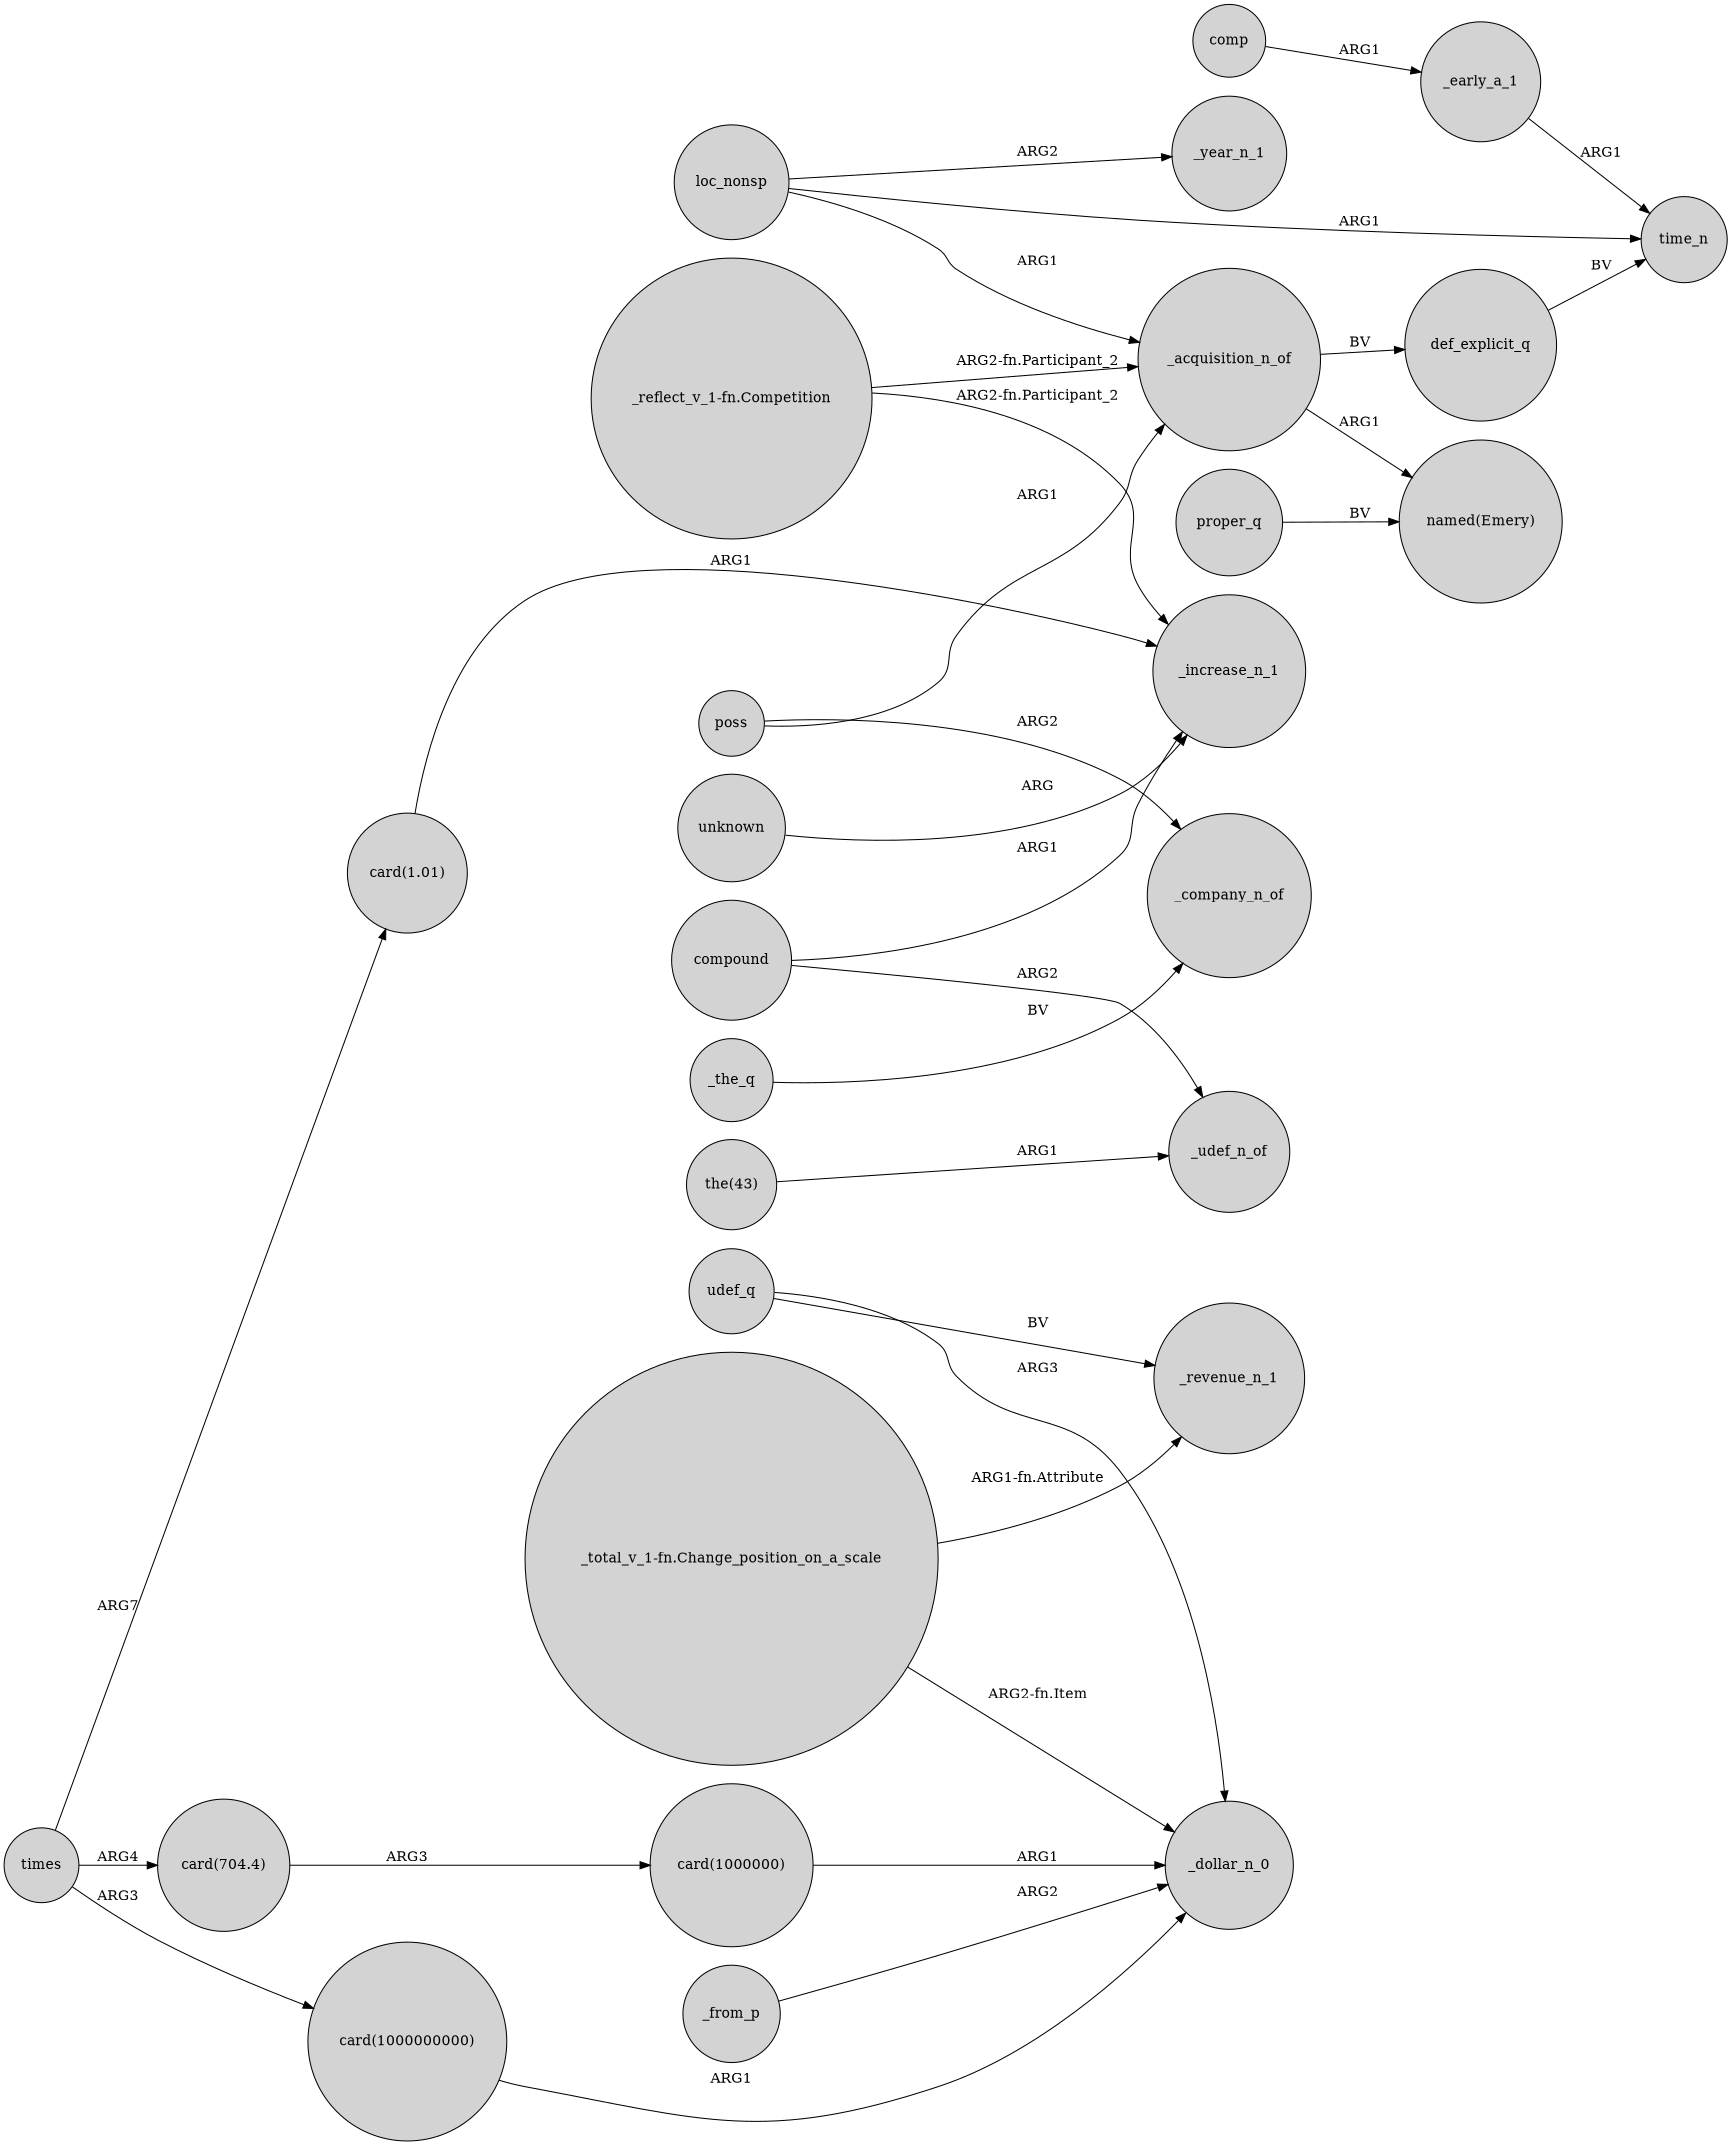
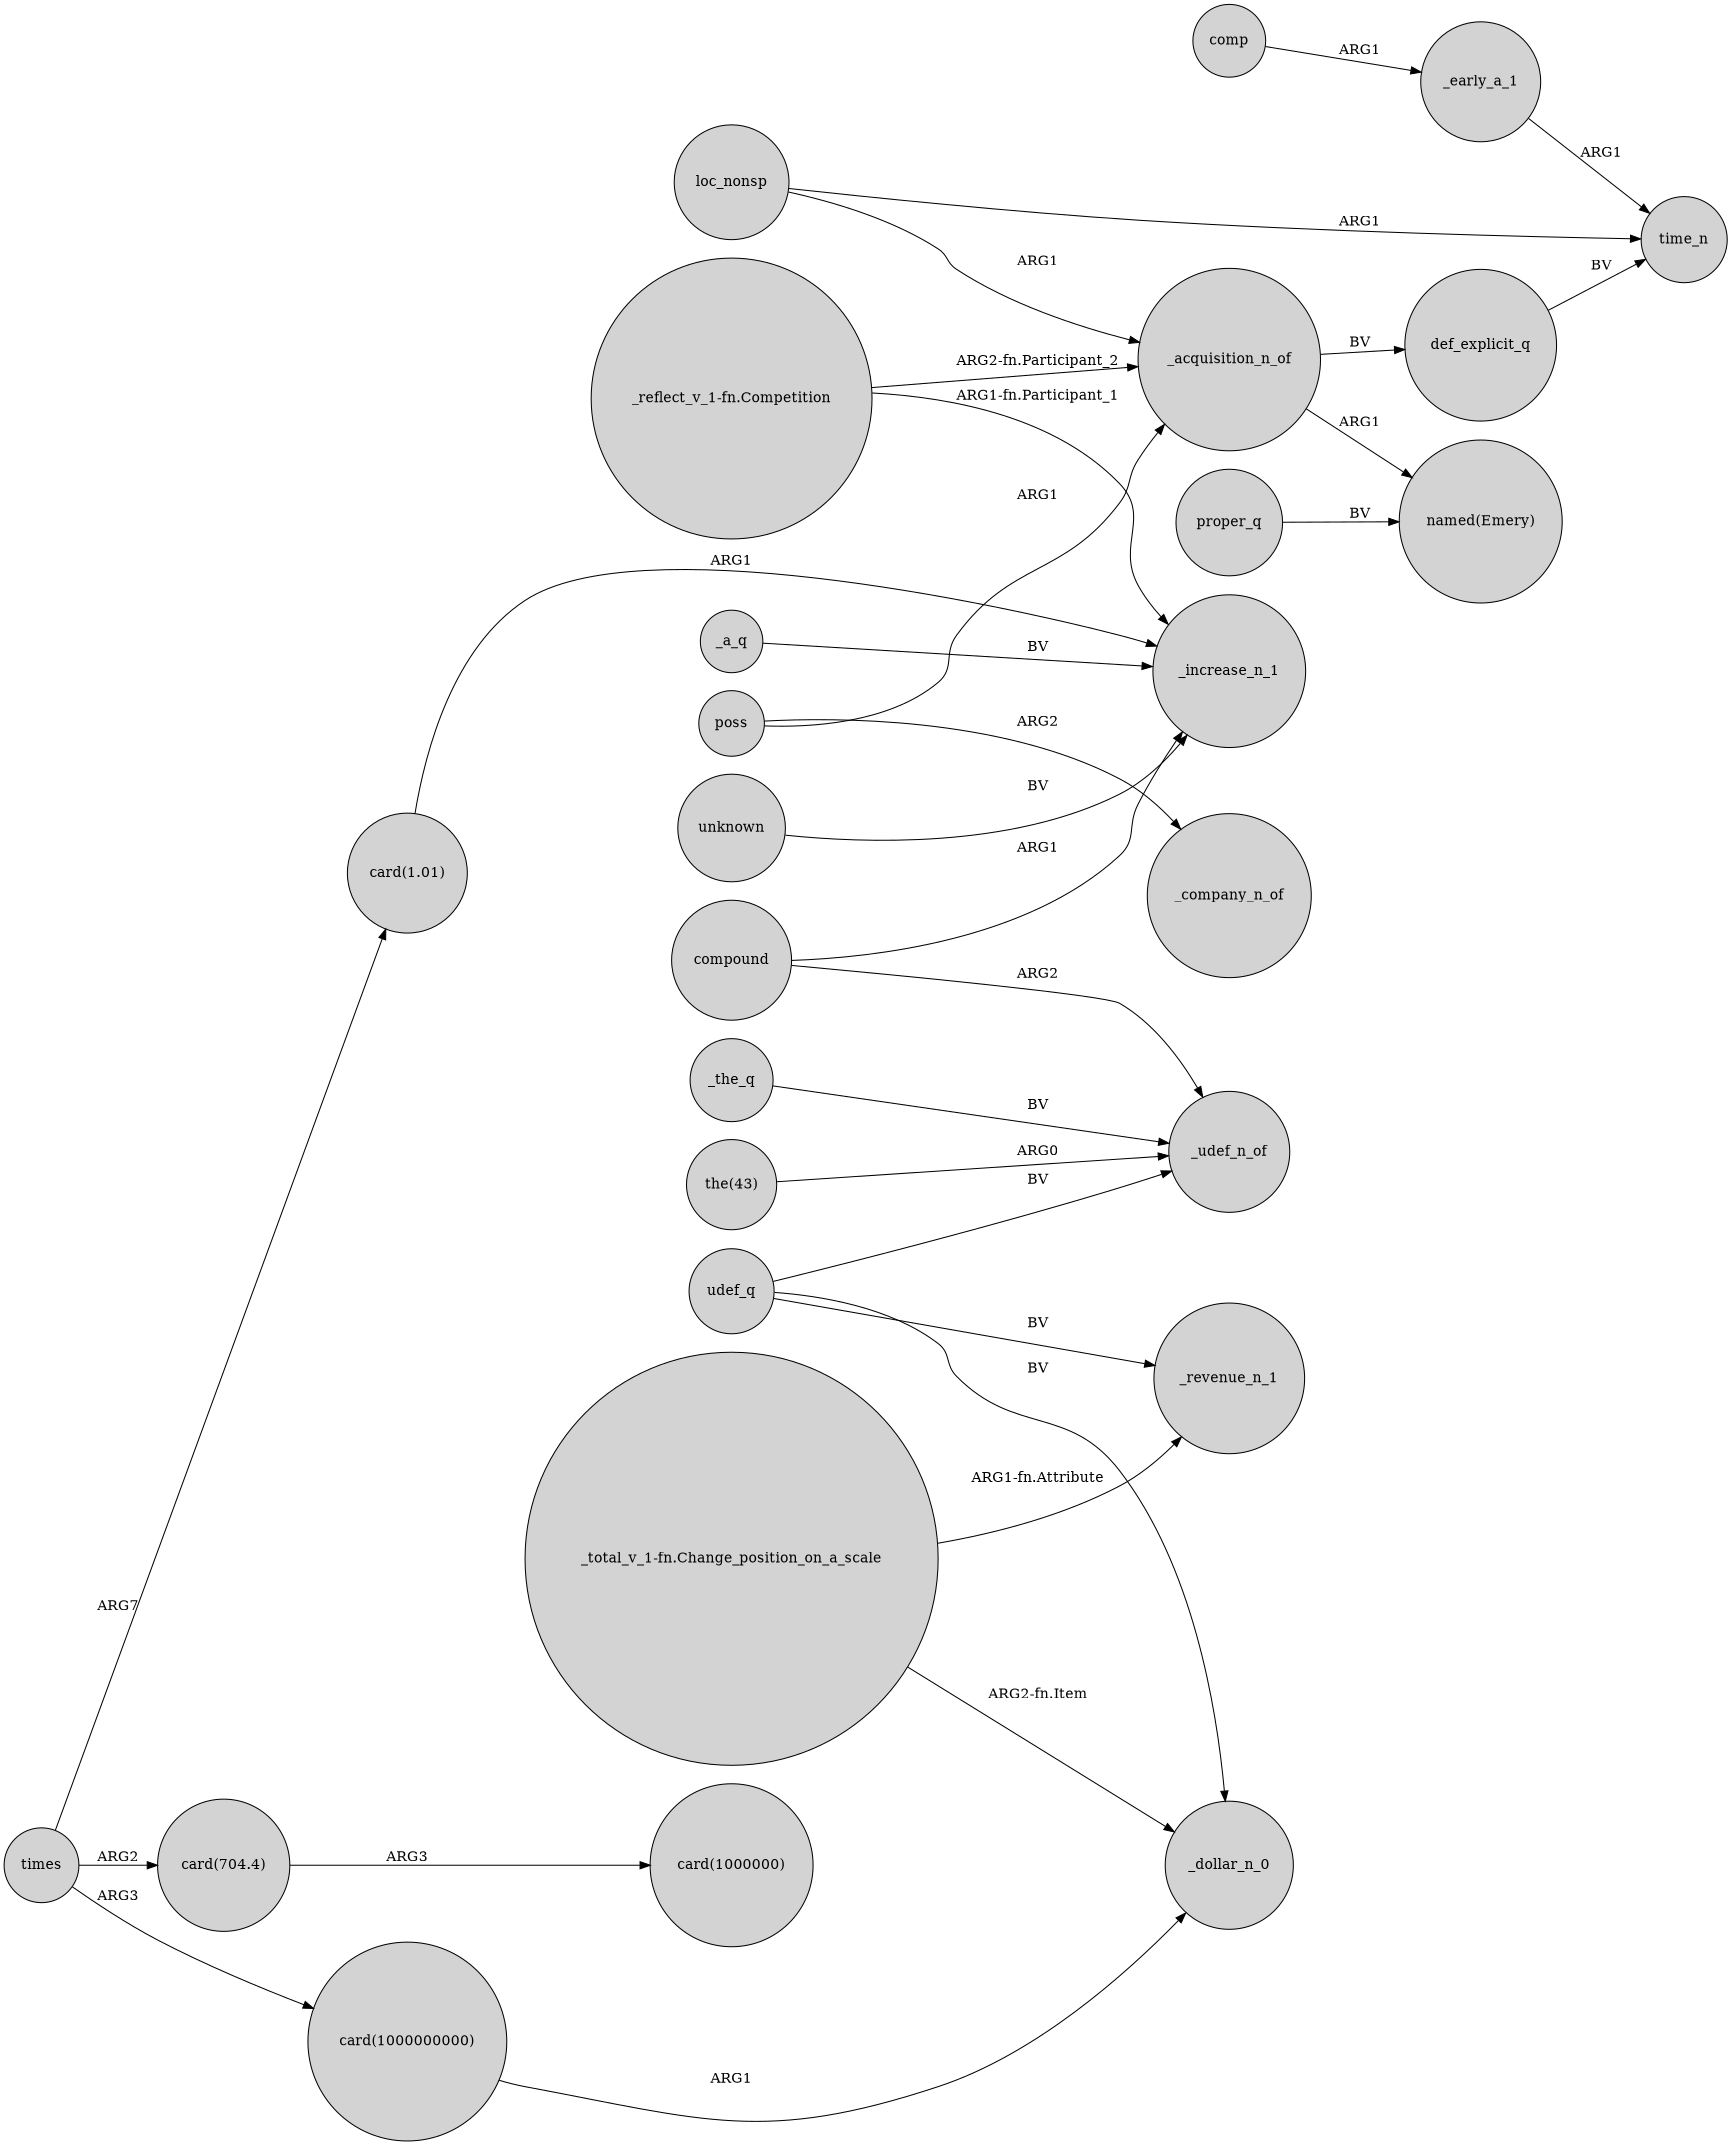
node "_year_n_1": removed
edge "_reflect_v_1-fn.Competition" -> "_increase_n_1": label "ARG2-fn.Participant_2" -> "ARG1-fn.Participant_1"
node "_a_q": added
edge "unknown" -> "_increase_n_1": label "ARG" -> "BV"
edge "_the_q" -> "_company_n_of": now "_the_q" -> "_udef_n_of"
edge "the(43)" -> "_udef_n_of": label "ARG1" -> "ARG0"
edge "udef_q" -> "_udef_n_of": added, label "BV"
edge "udef_q" -> "_dollar_n_0": label "ARG3" -> "BV"
edge "times" -> "card(704.4)": label "ARG4" -> "ARG2"
edge "card(1000000)" -> "_dollar_n_0": removed, label "ARG1"
node "_from_p": removed
